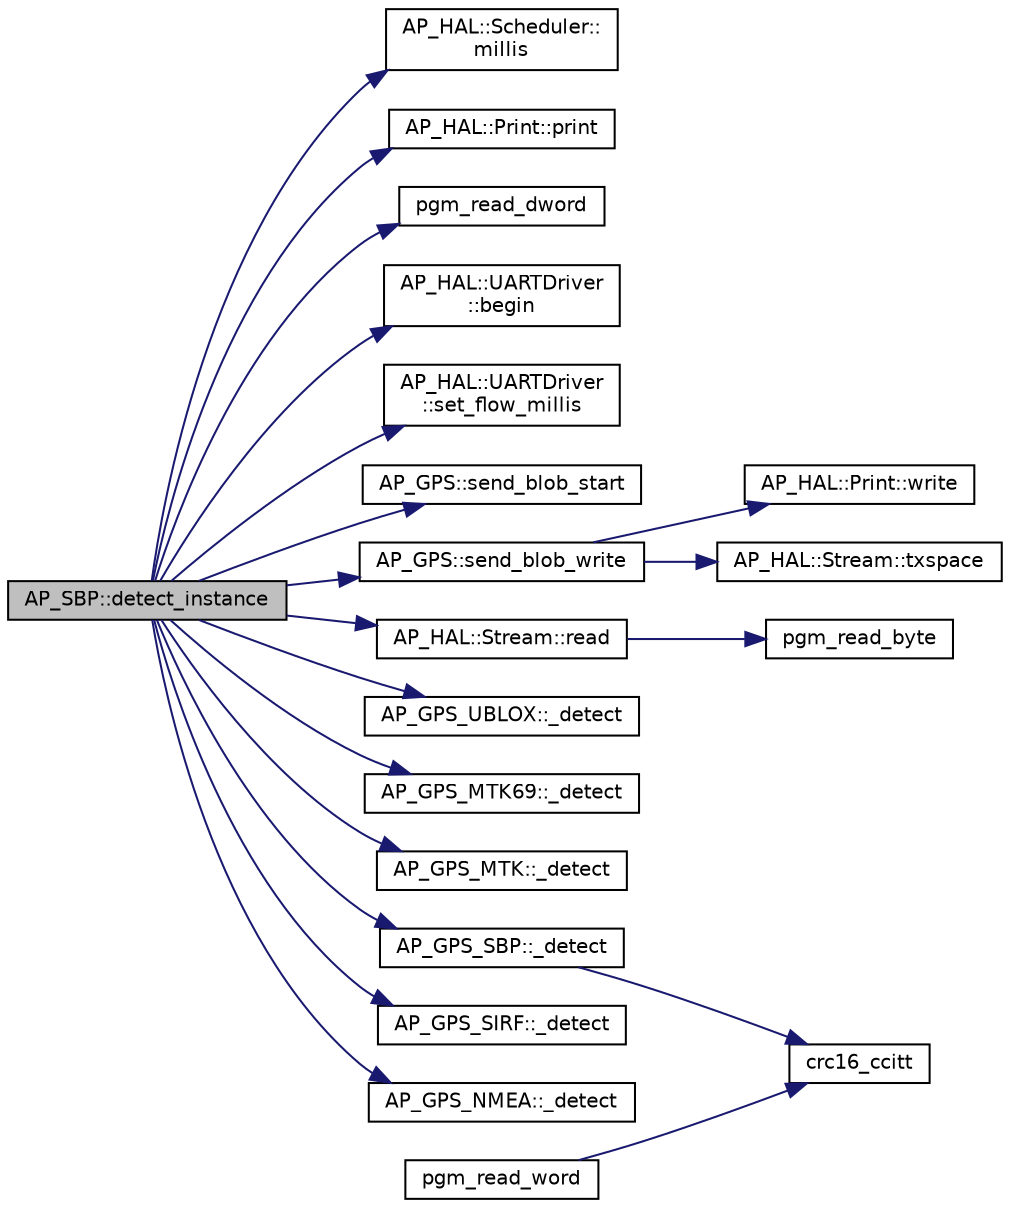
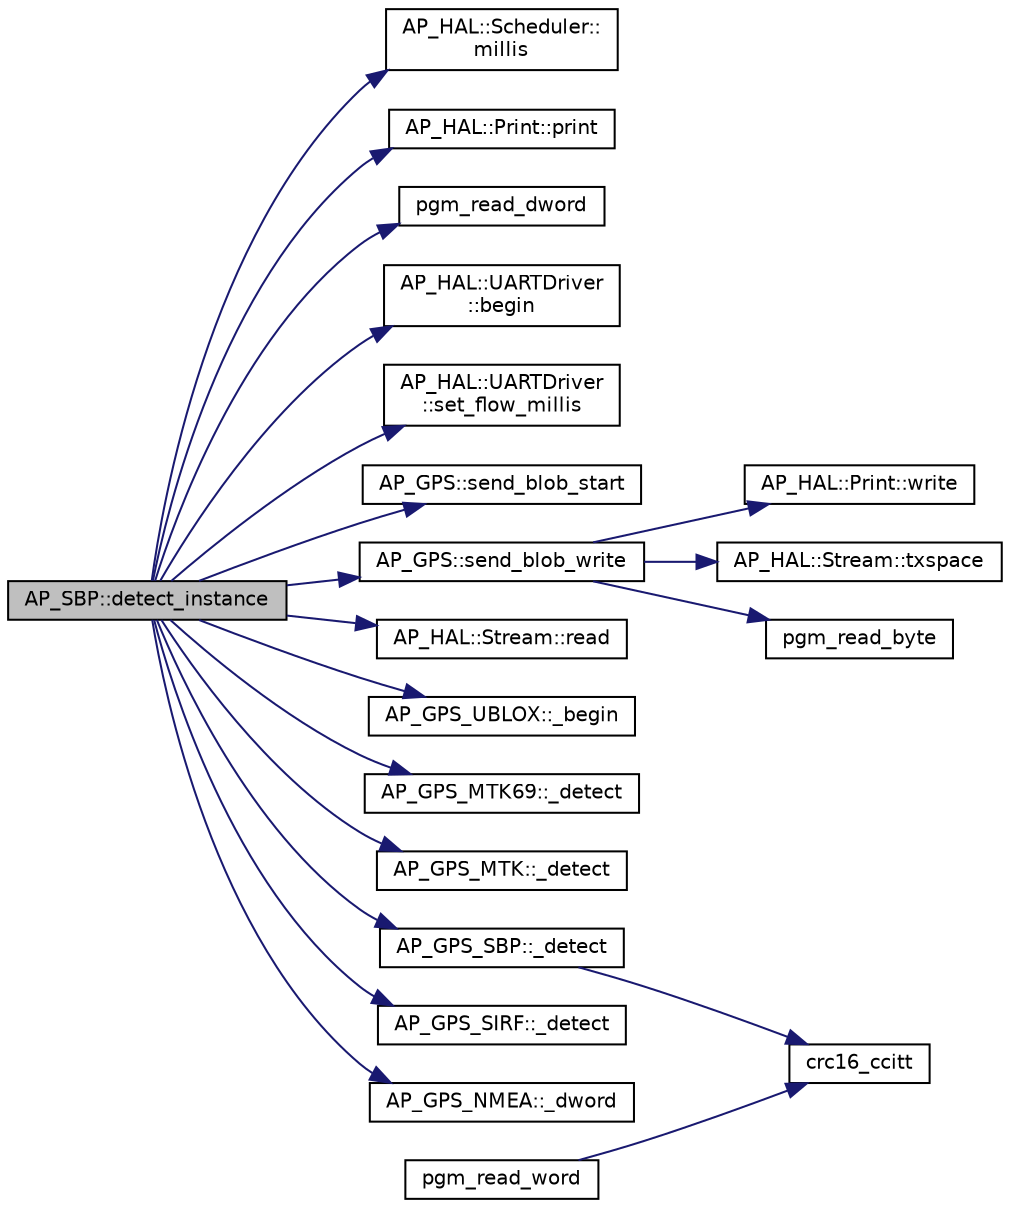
edge "AP_HAL::Stream::read" -> "pgm_read_byte": now "AP_GPS::send_blob_write" -> "pgm_read_byte"
node "AP_GPS_UBLOX::_detect": label "AP_GPS_UBLOX::_detect" -> "AP_GPS_UBLOX::_begin"
node "AP_GPS_NMEA::_detect": label "AP_GPS_NMEA::_detect" -> "AP_GPS_NMEA::_dword"
